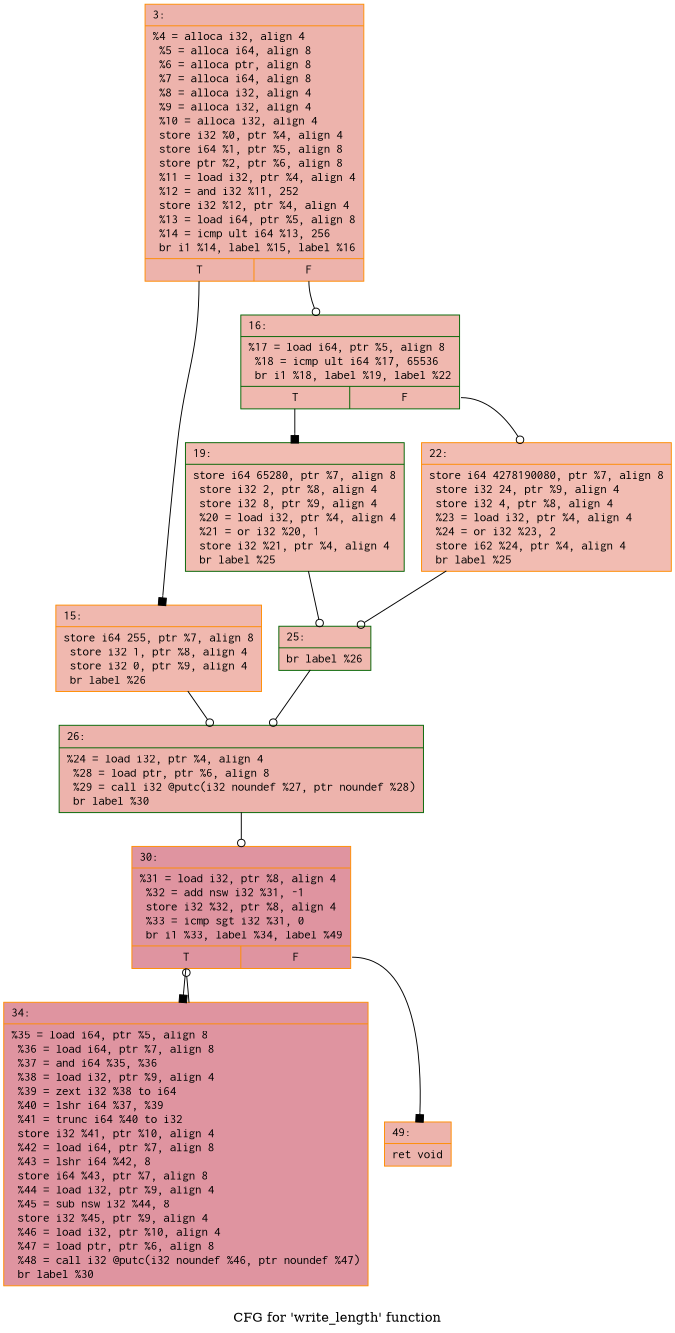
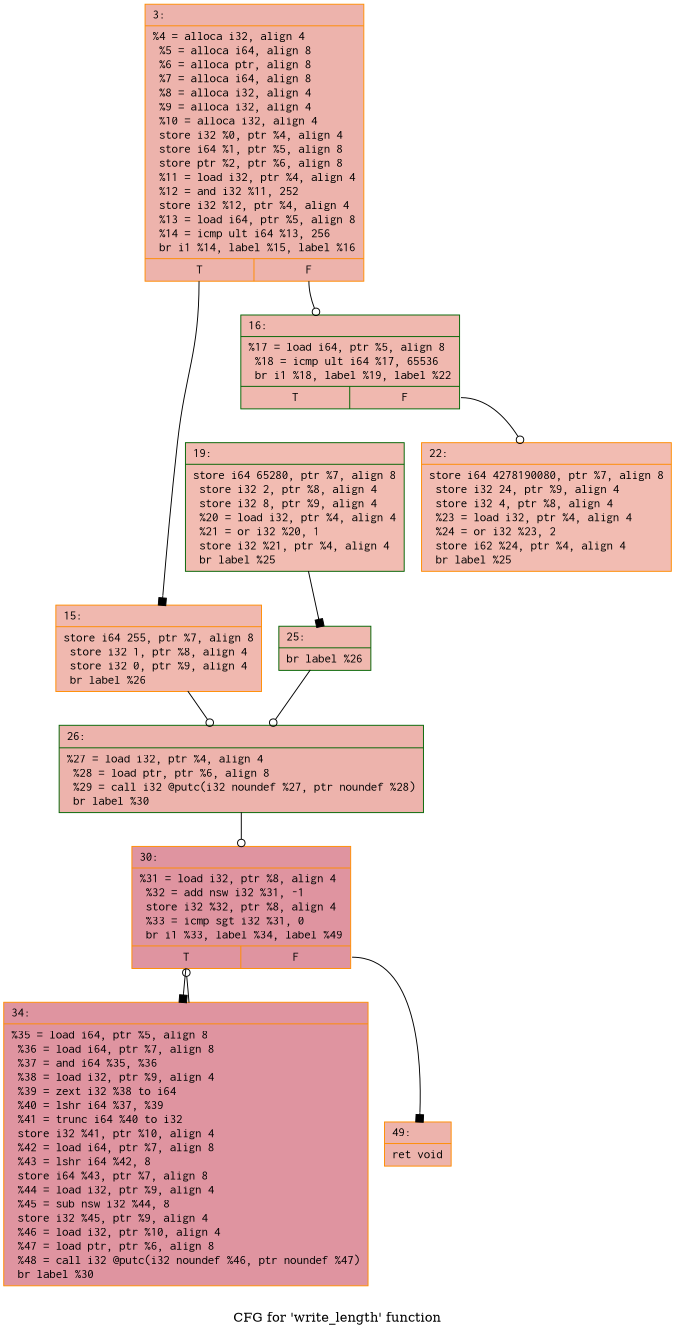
edge "16:" -> "19:": removed
edge "19:" -> "25:": arrowhead odot -> box
edge "22:" -> "25:": removed
node "26:": text "%24 = load i32, ptr %4, align 4" -> "%27 = load i32, ptr %4, align 4"
